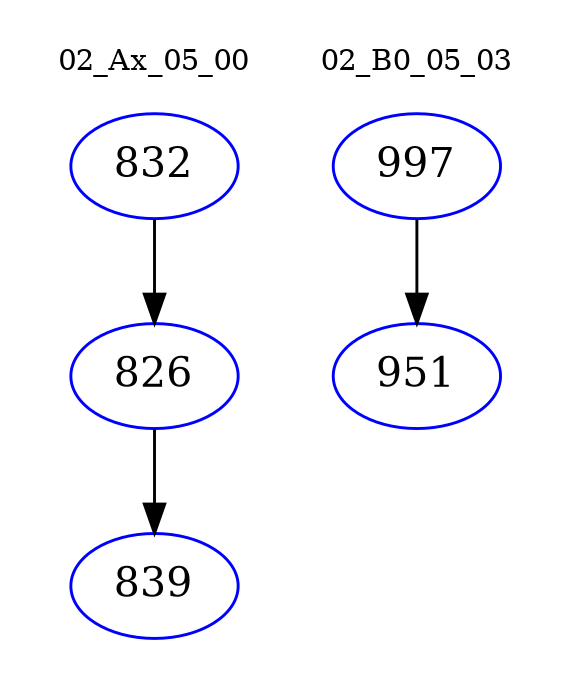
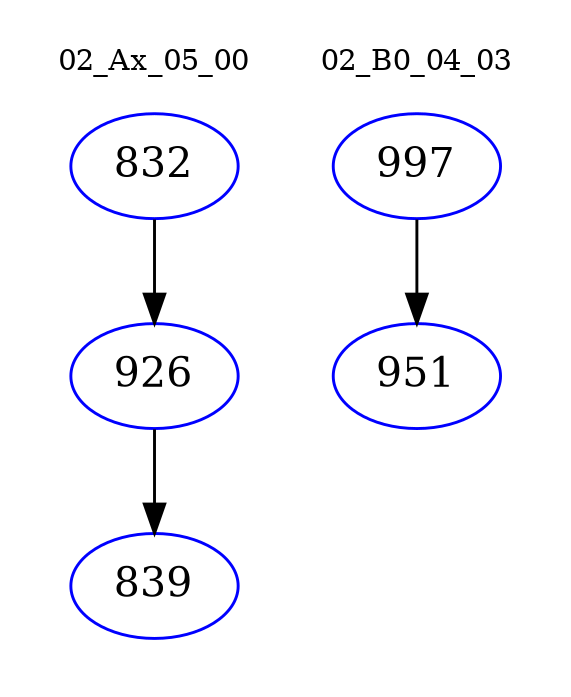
cluster "02_B0_05_03": label "02_B0_05_03" -> "02_B0_04_03"
node "826": label "826" -> "926"
